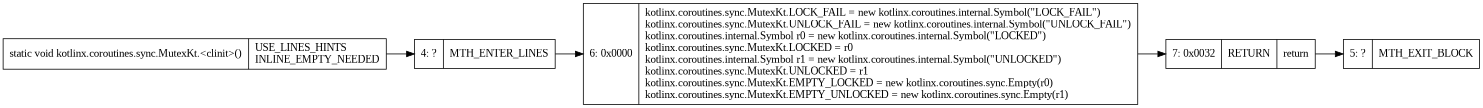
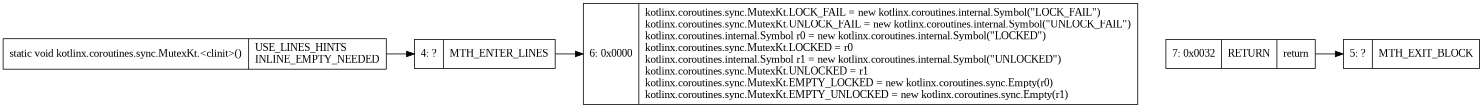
edge "6: 0x0000" -> "7: 0x0032": removed
